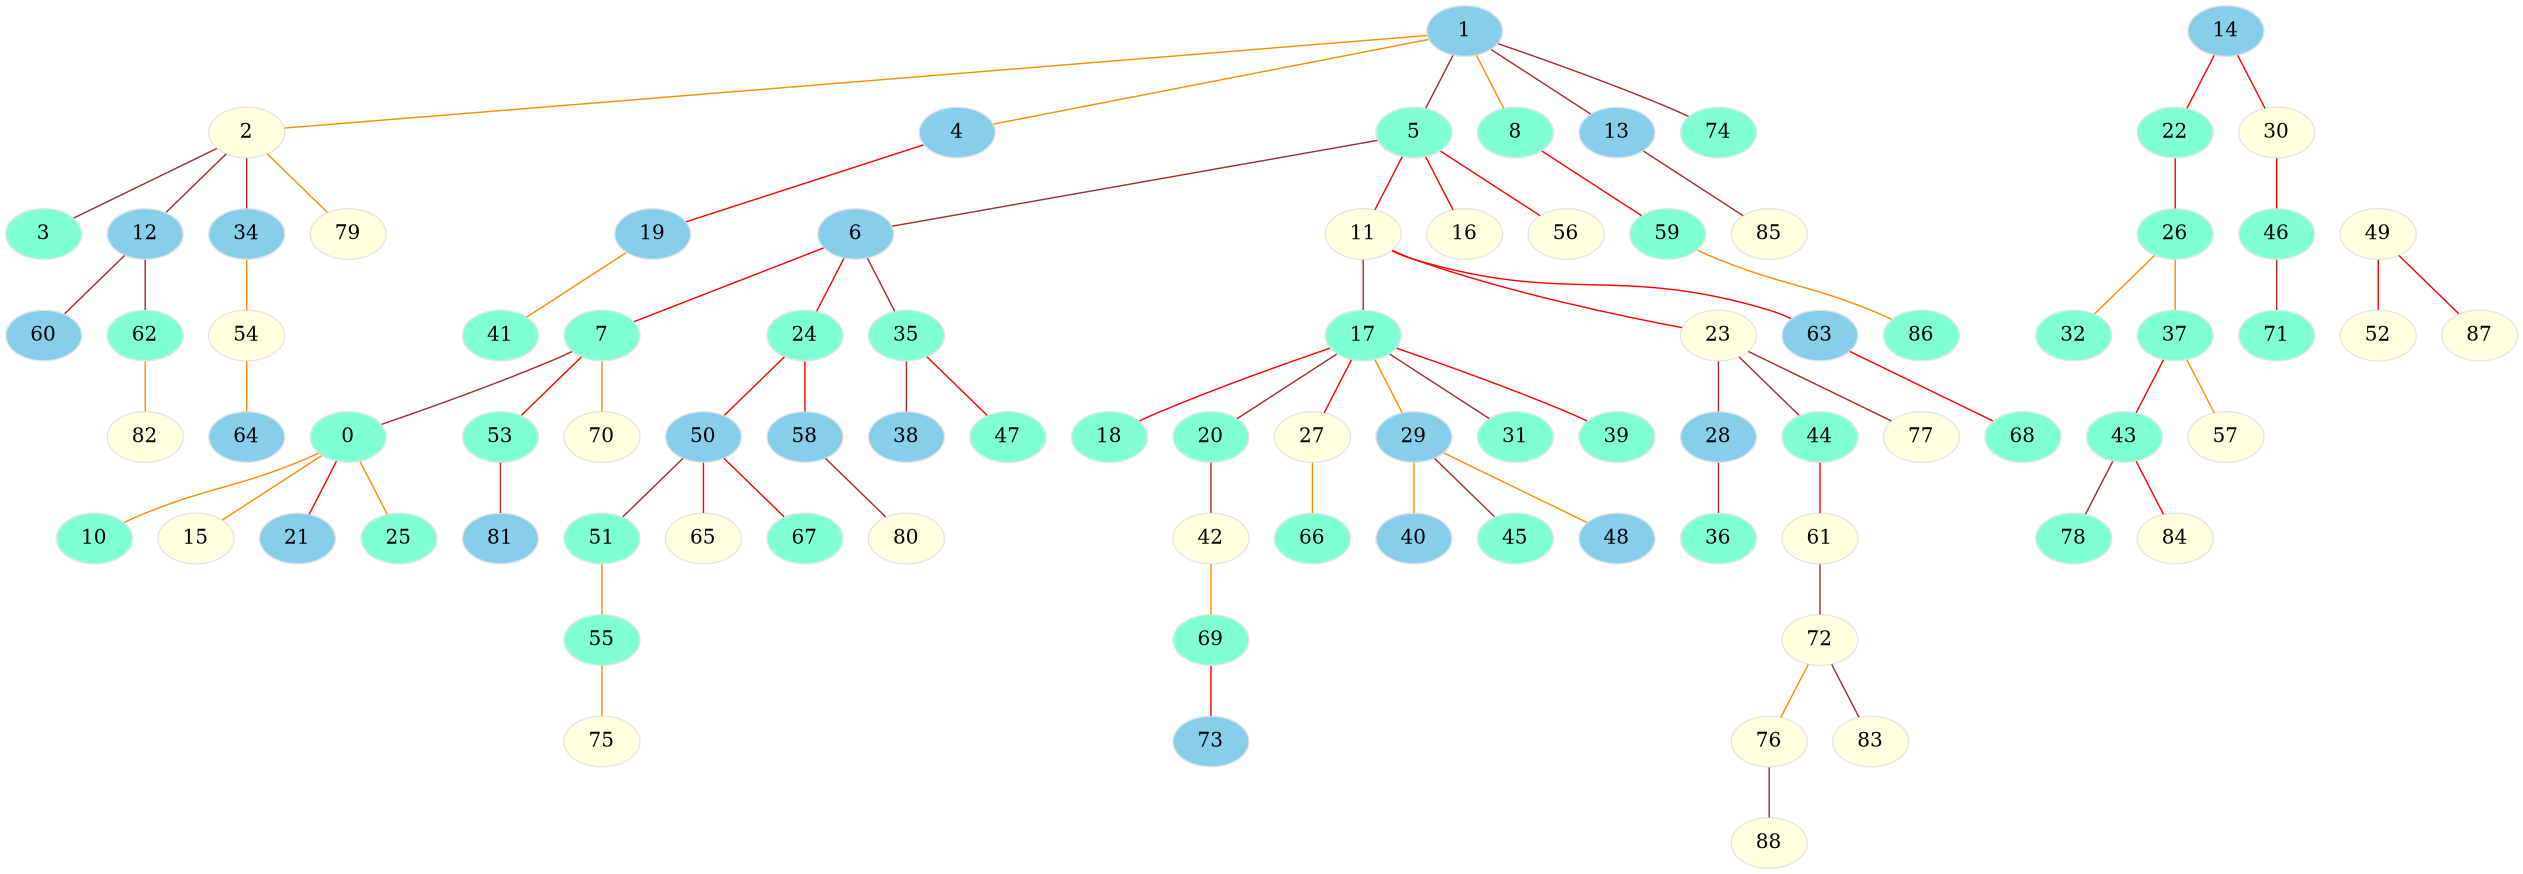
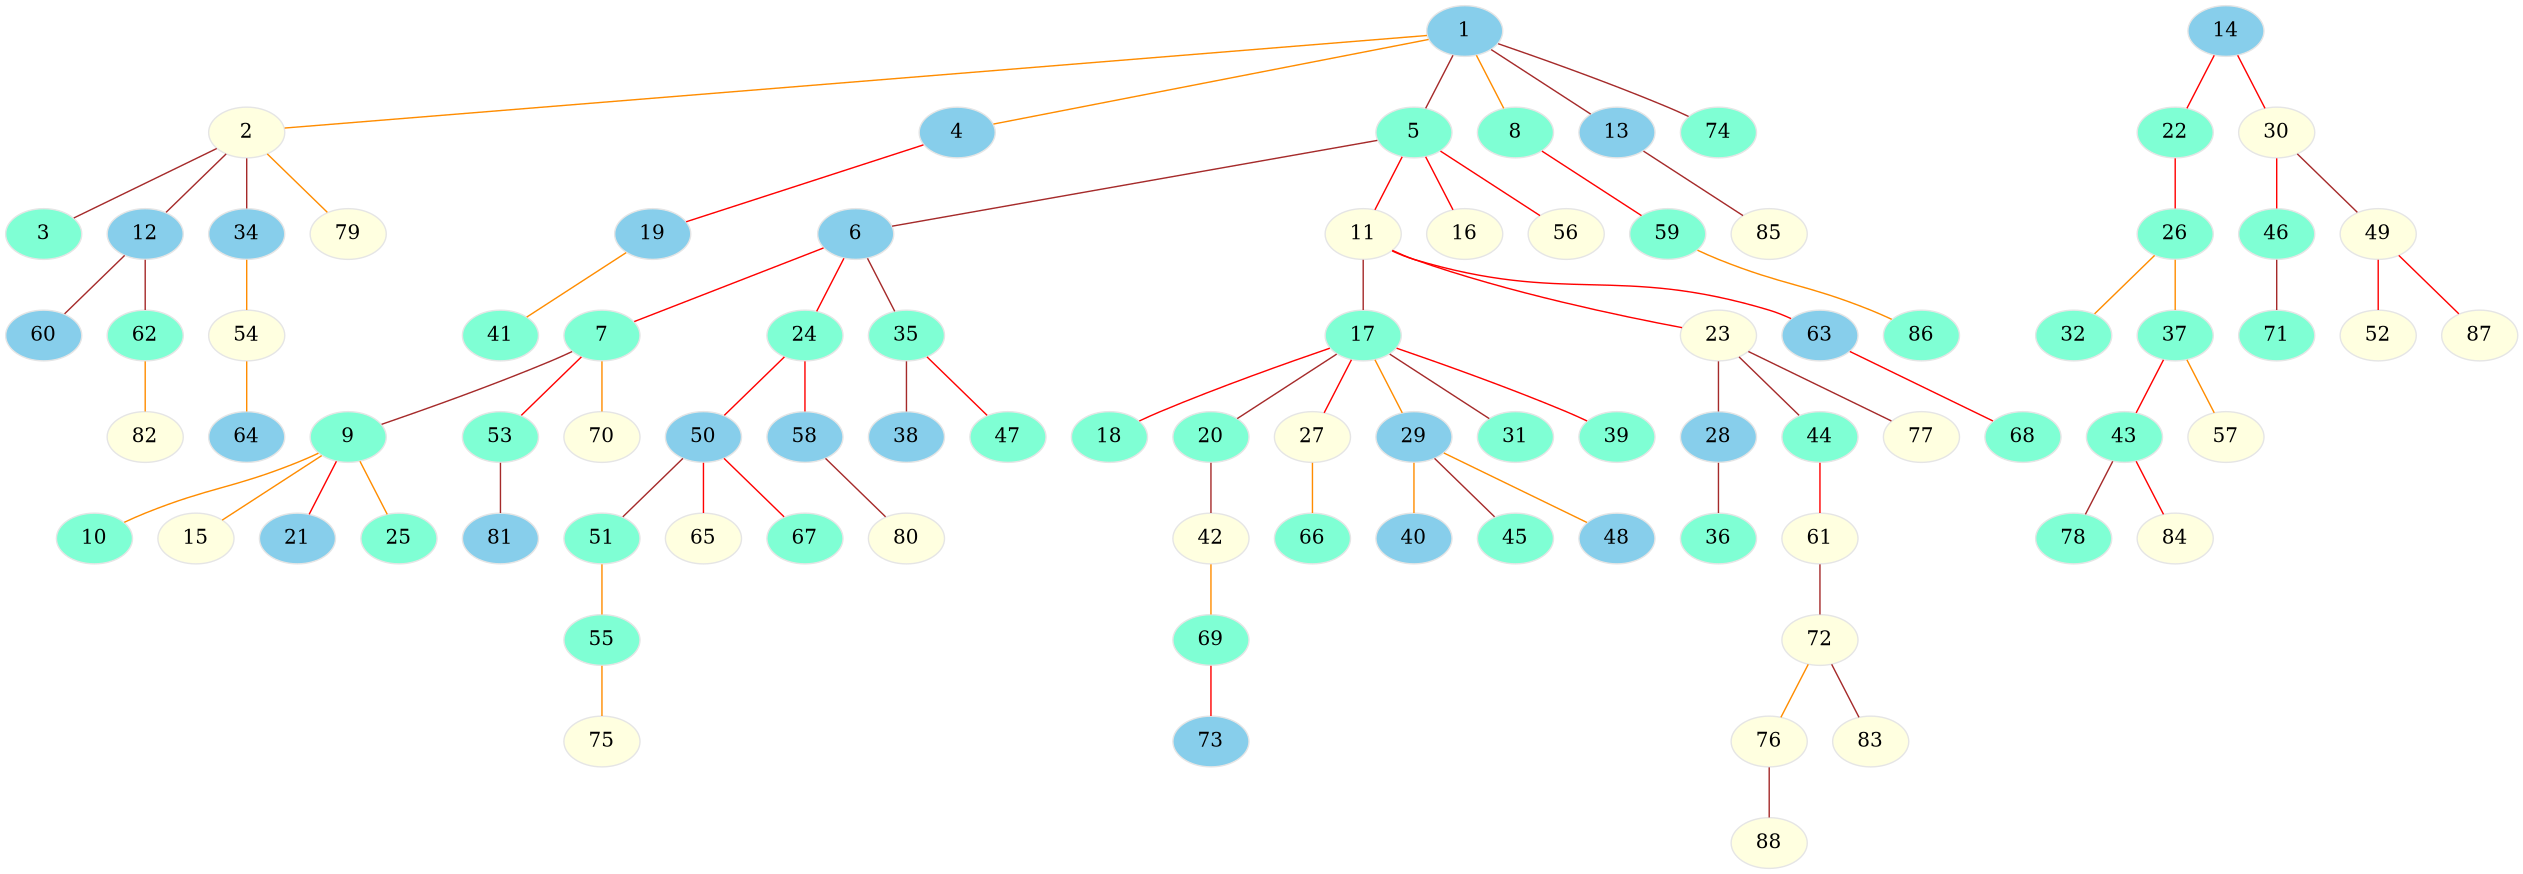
edge "30" -- "49": added
node "0": label "0" -> "9"
